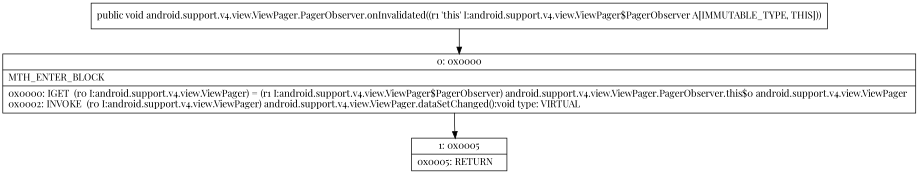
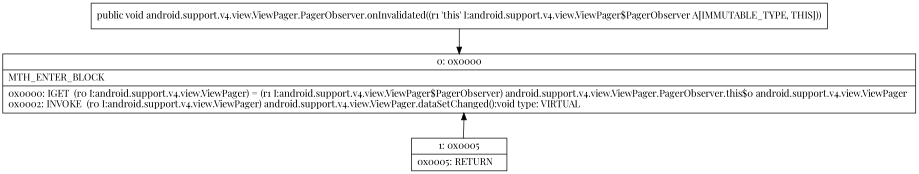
edge "0: 0x0000" -> "1: 0x0005": reversed
